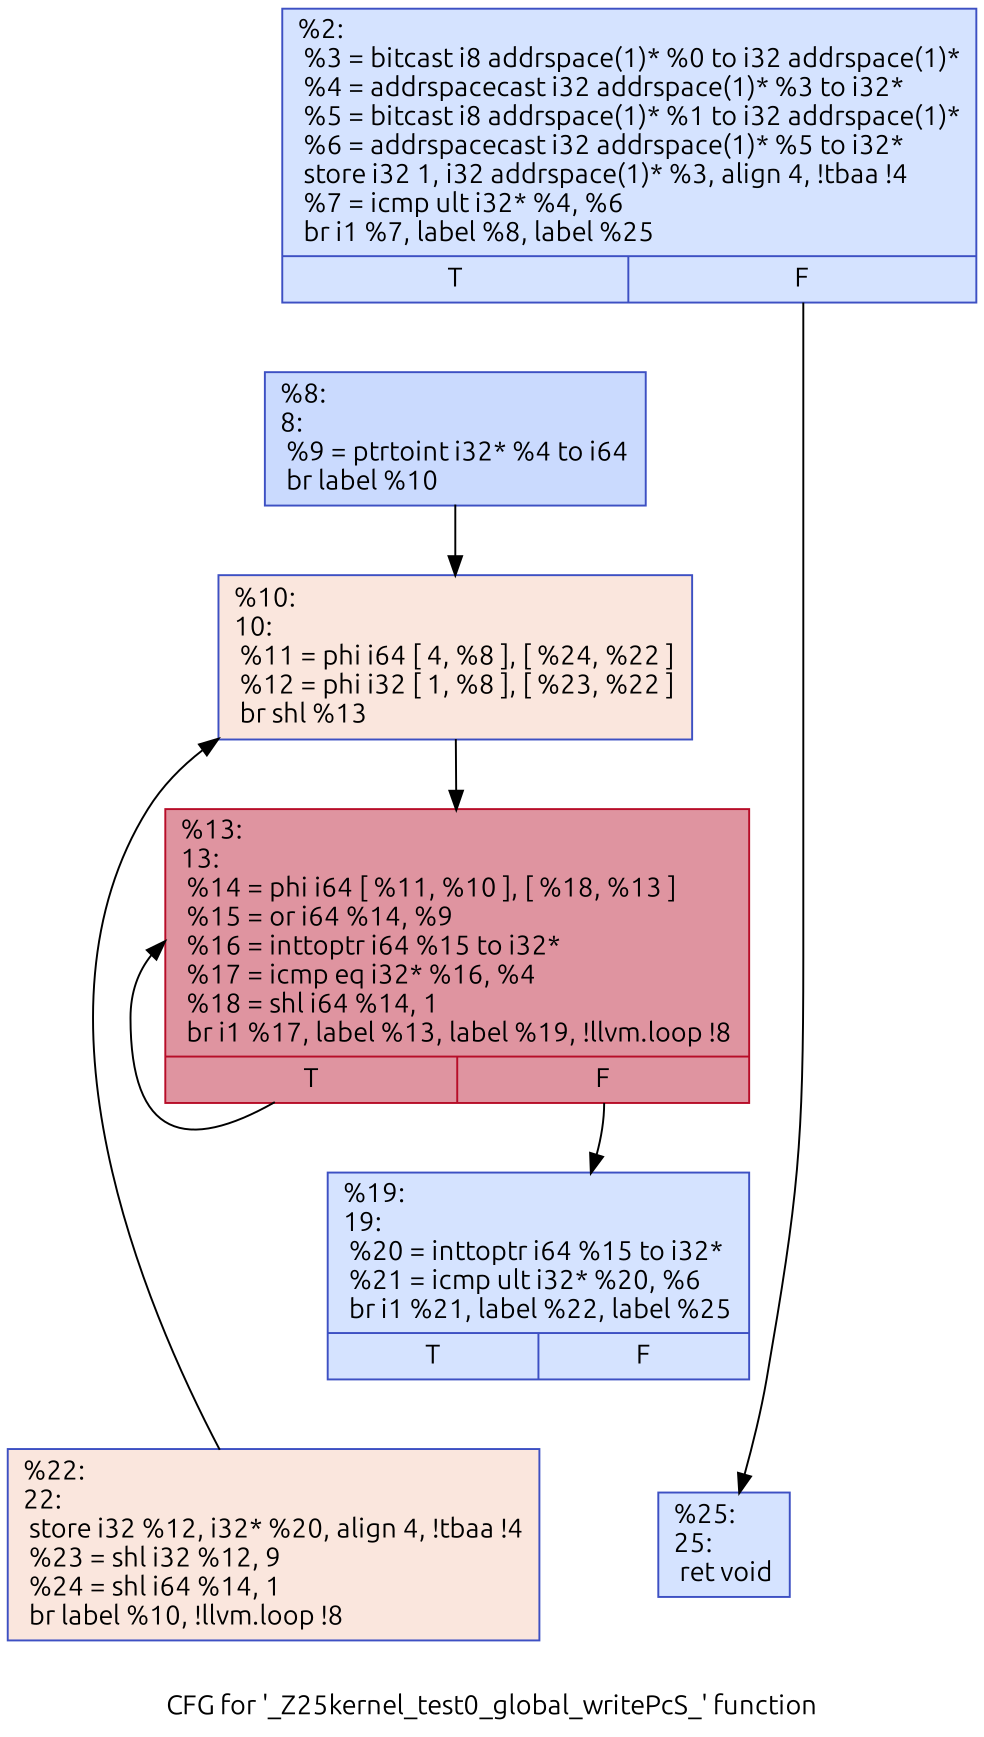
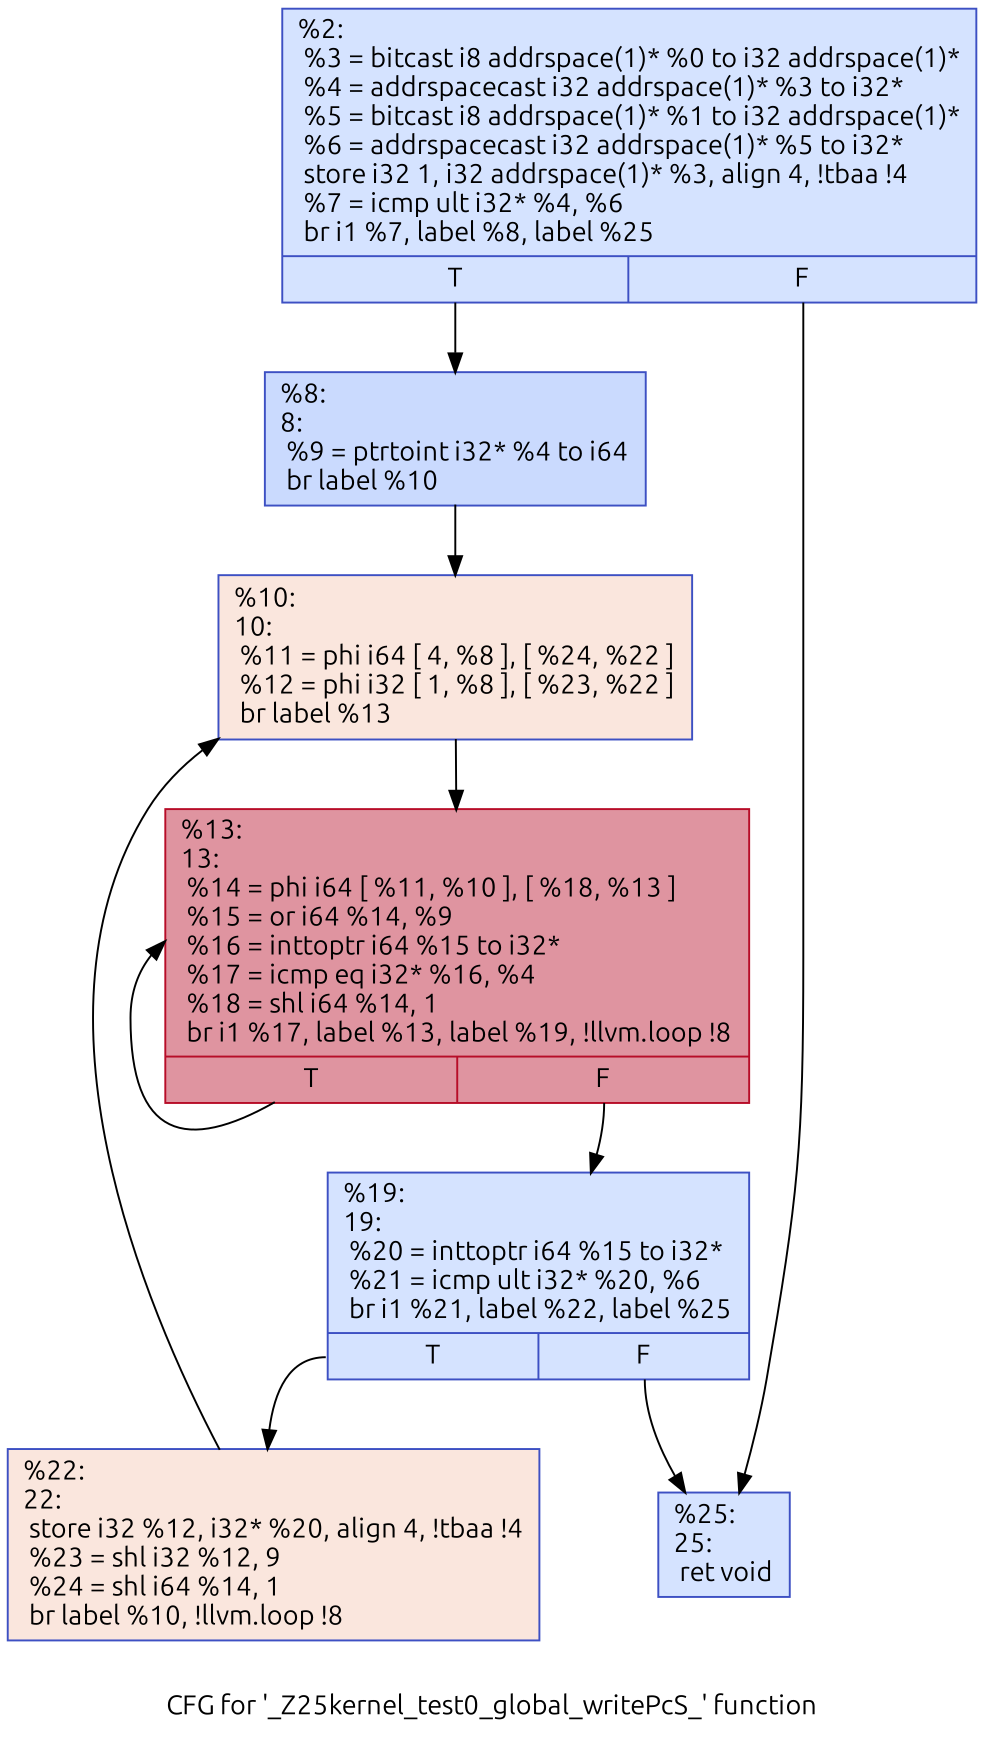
edge "%2:" -> "%8:": added
node "%10:": text "br shl %13" -> "br label %13"
edge "%19:" -> "%22:": added
edge "%19:" -> "%25:": added
